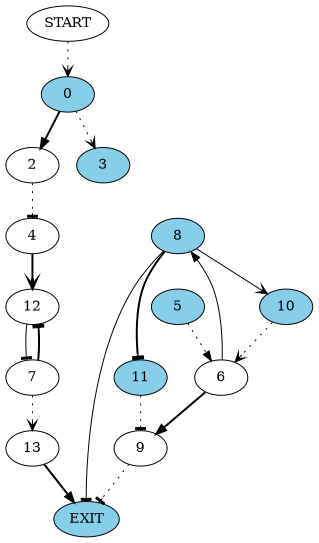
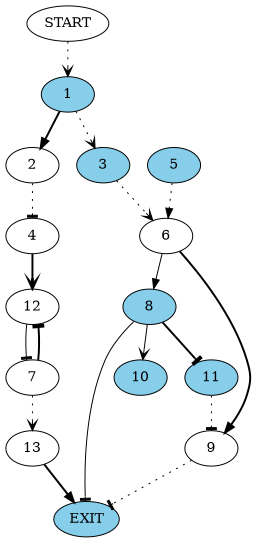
node "0": label "0" -> "1"
edge "10" -> "6": now "3" -> "6"
